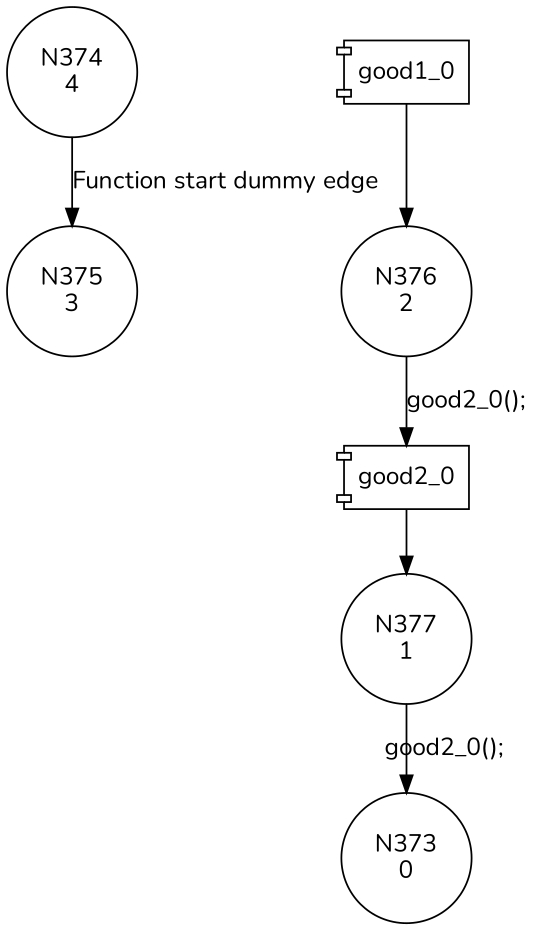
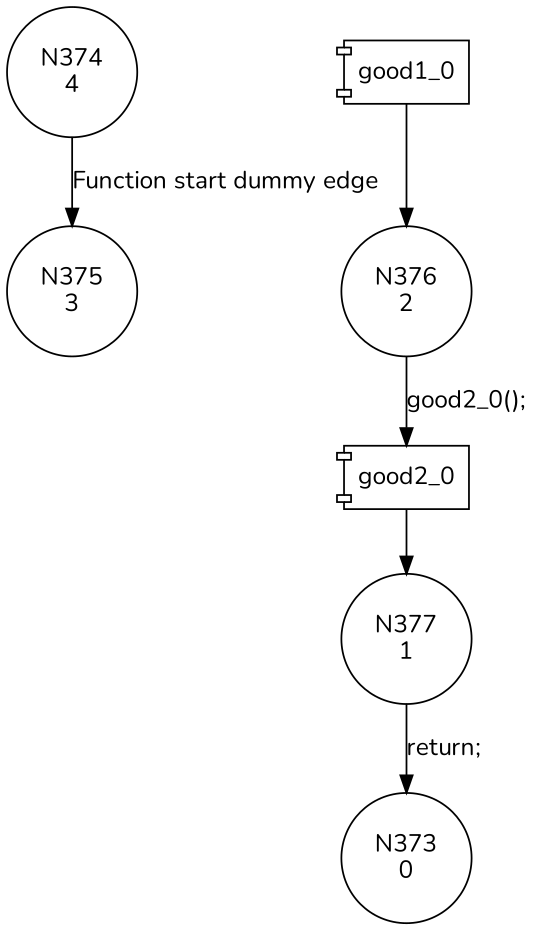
edge "N377 1" -> "N373 0": label "good2_0();" -> "return;"
